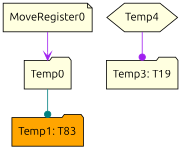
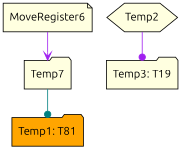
node "MoveRegister0": label "MoveRegister0" -> "MoveRegister6"
node "Temp4": label "Temp4" -> "Temp2"
node "Temp0": label "Temp0" -> "Temp7"
node "Temp1: T83": label "Temp1: T83" -> "Temp1: T81"
